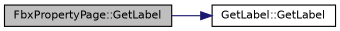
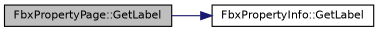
node "GetLabel::GetLabel": label "GetLabel::GetLabel" -> "FbxPropertyInfo::GetLabel"
